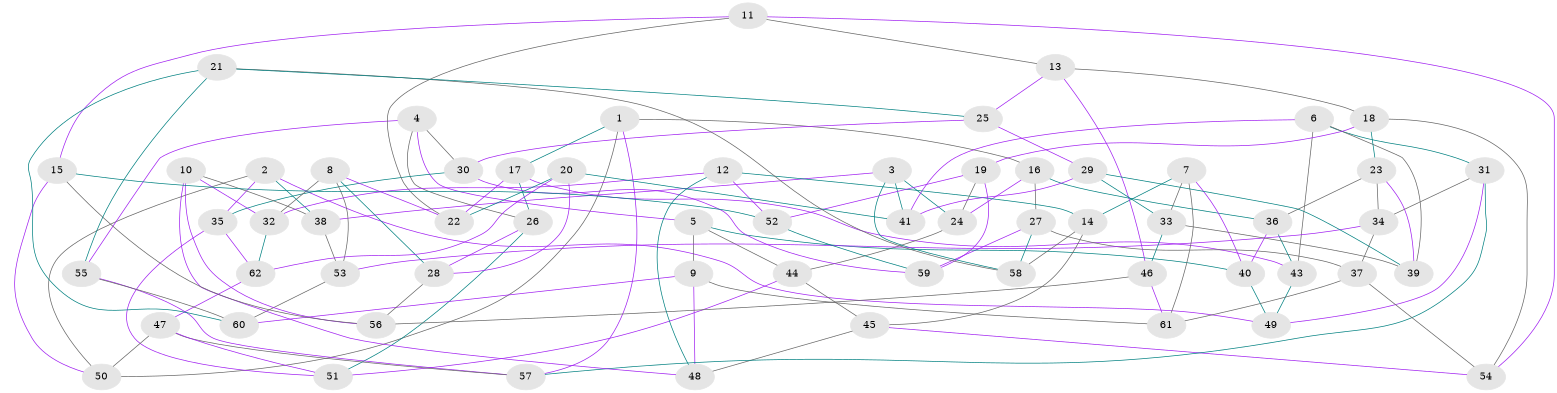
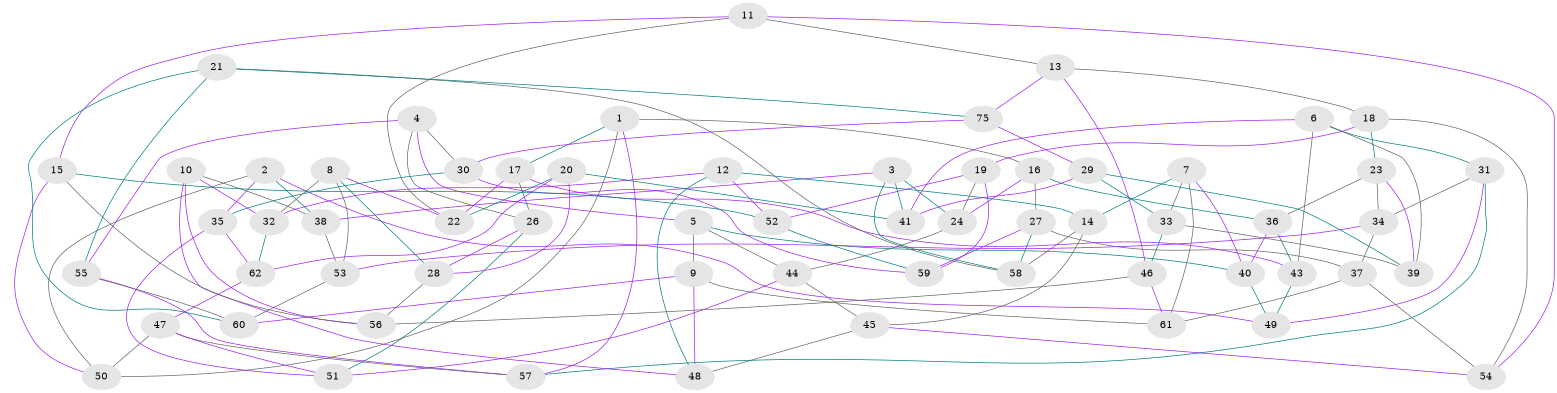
node "25": label "25" -> "75"
